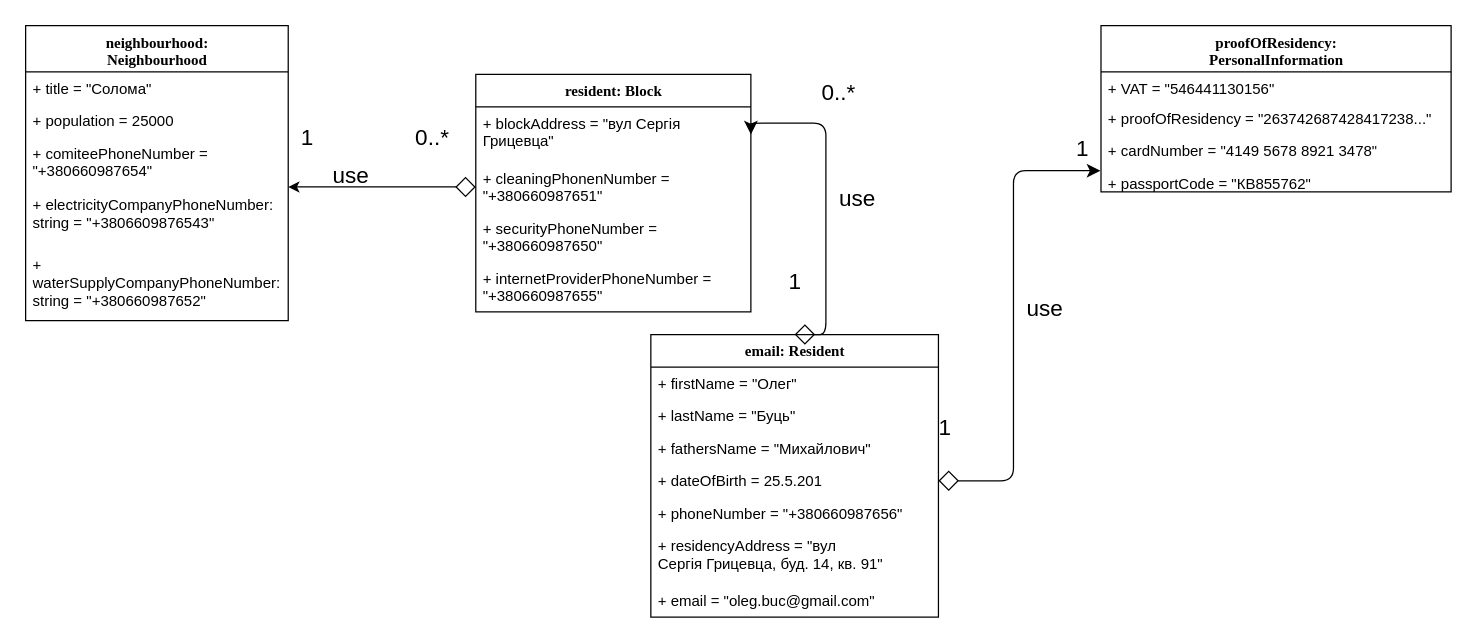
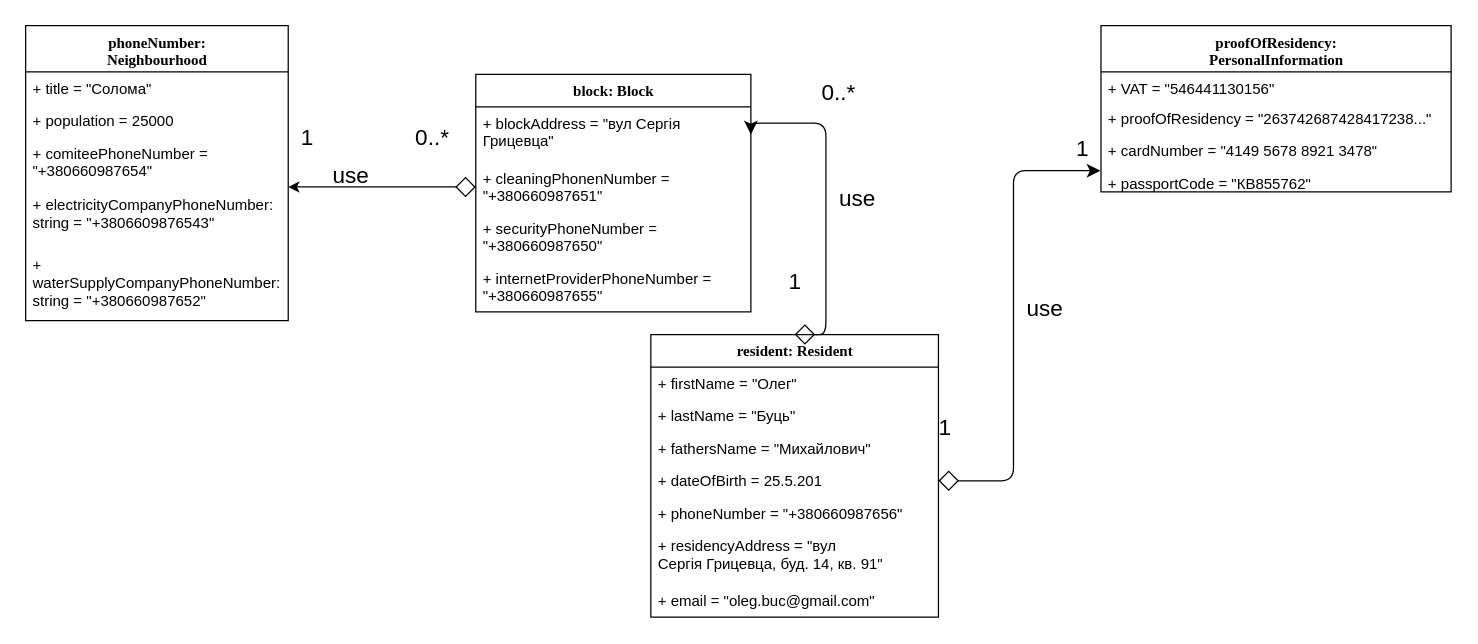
node "neighbourhood: Neighbourhood": label "neighbourhood: Neighbourhood" -> "phoneNumber: Neighbourhood"
node "resident: Block": label "resident: Block" -> "block: Block"
node "email: Resident": label "email: Resident" -> "resident: Resident"
